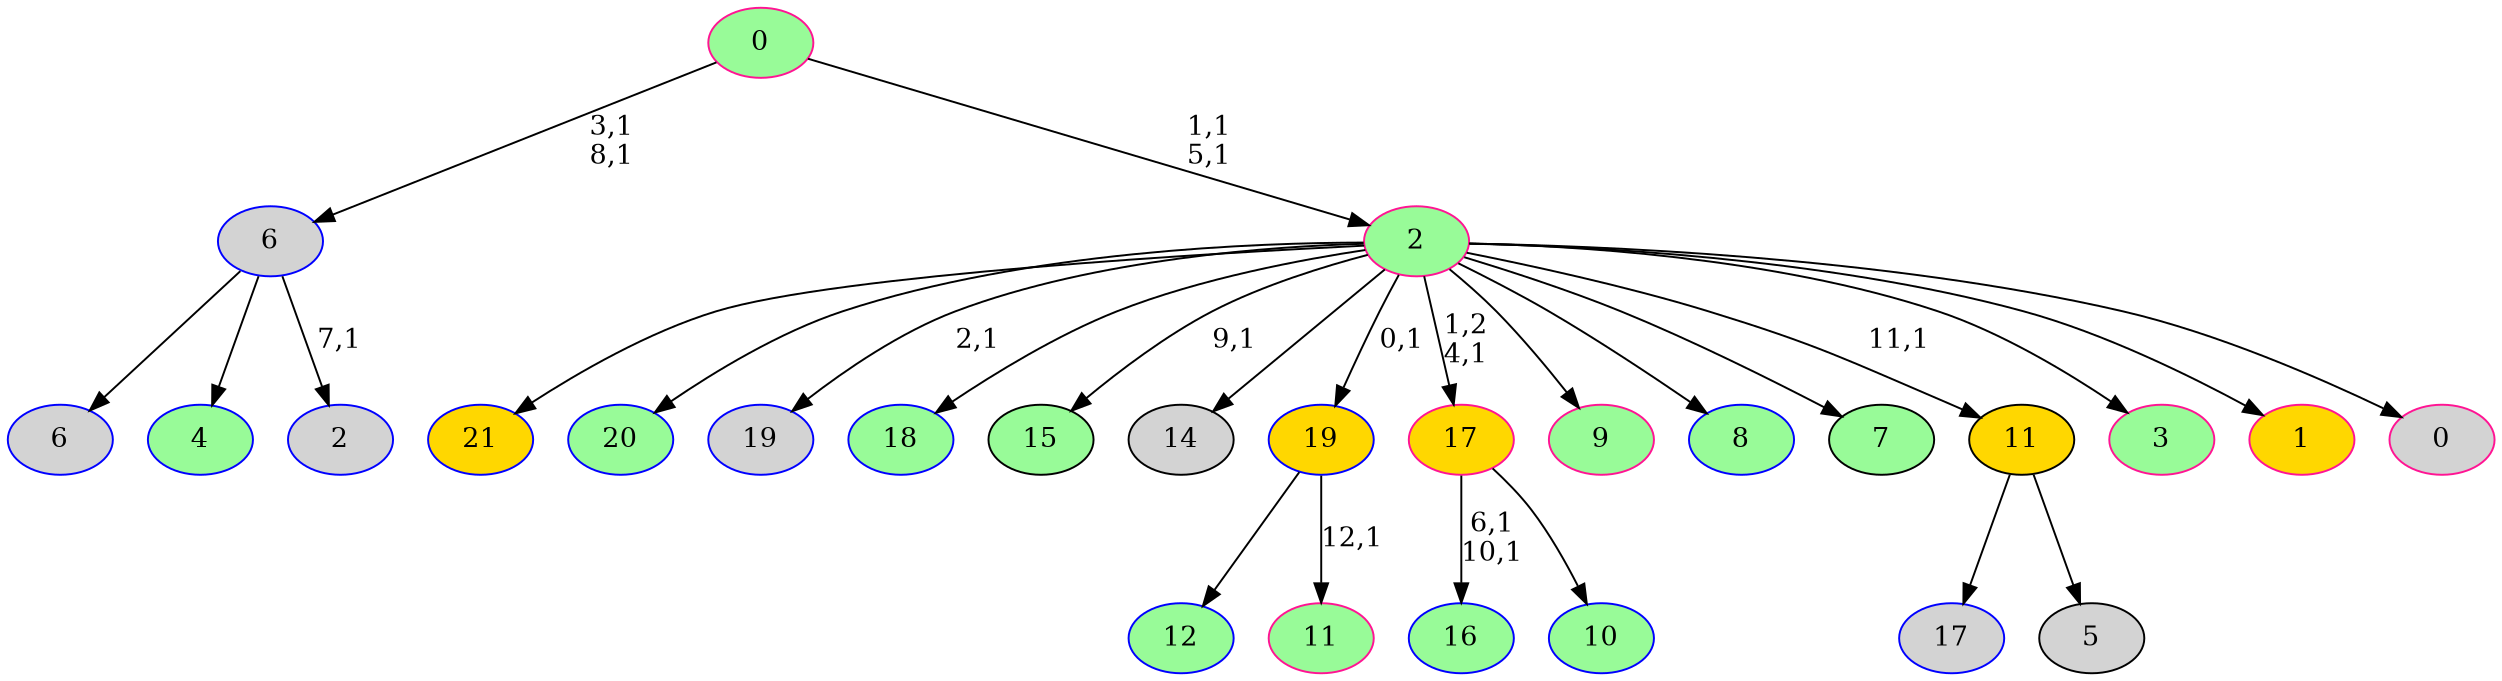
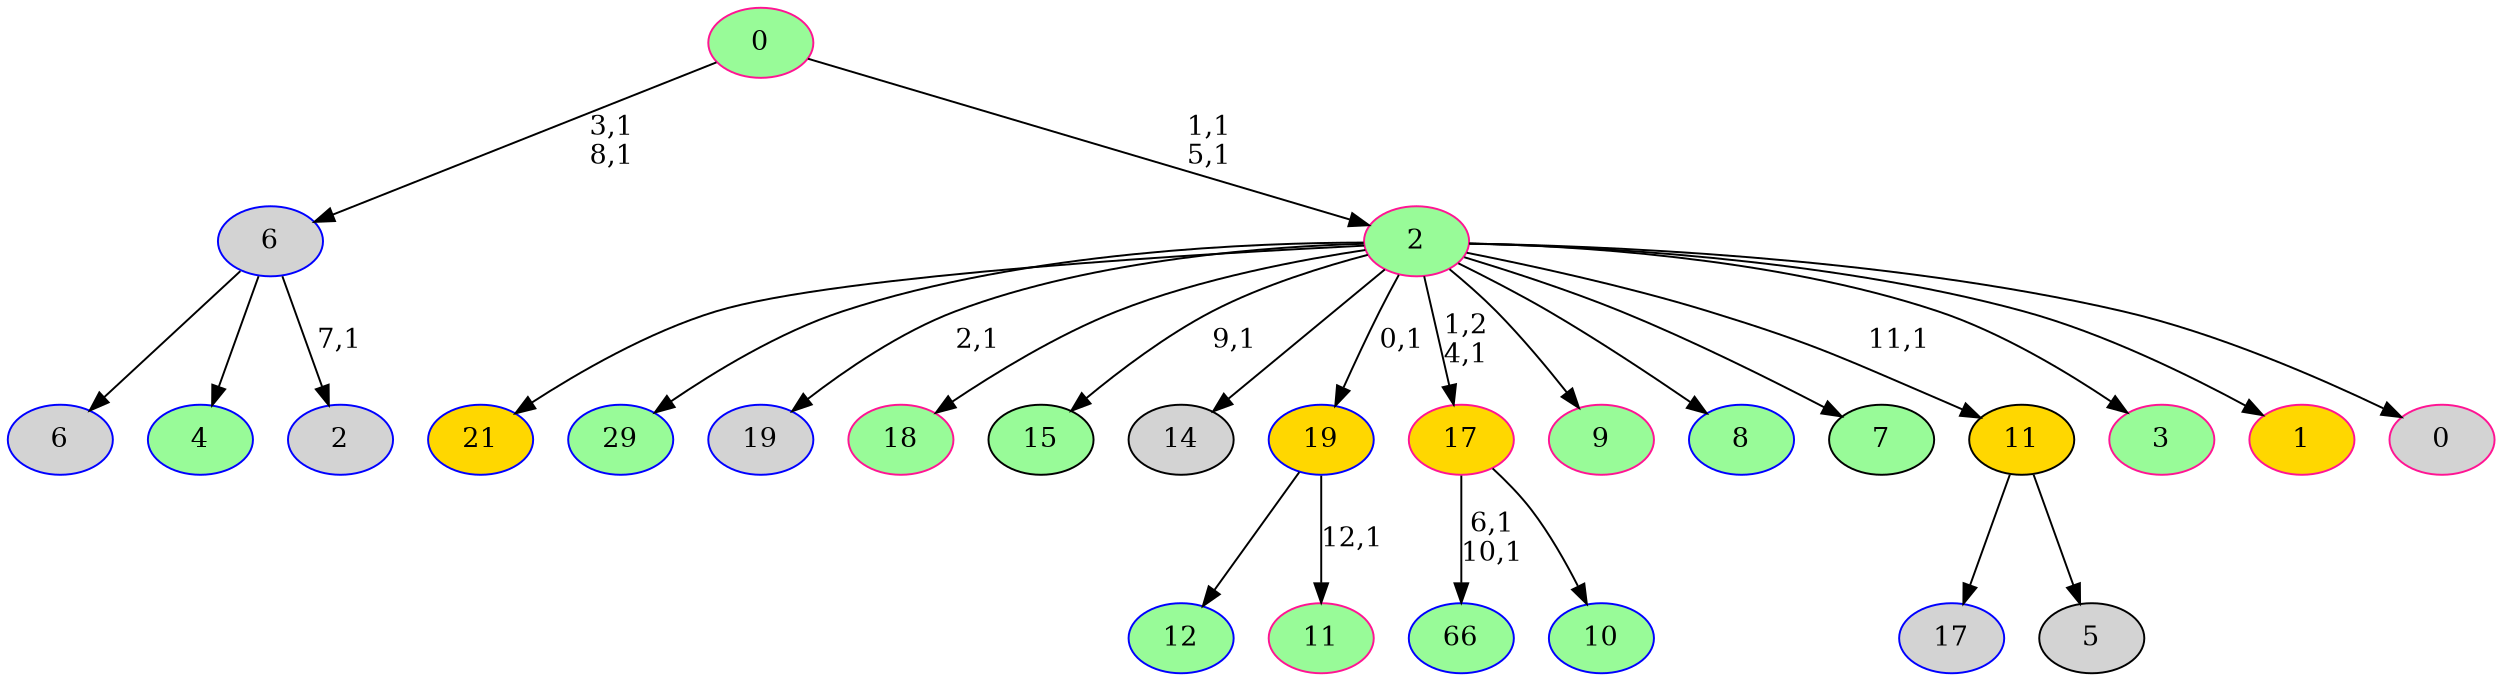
node "20": label "20" -> "29"
node "18": color blue -> deeppink
node "16": label "16" -> "66"
